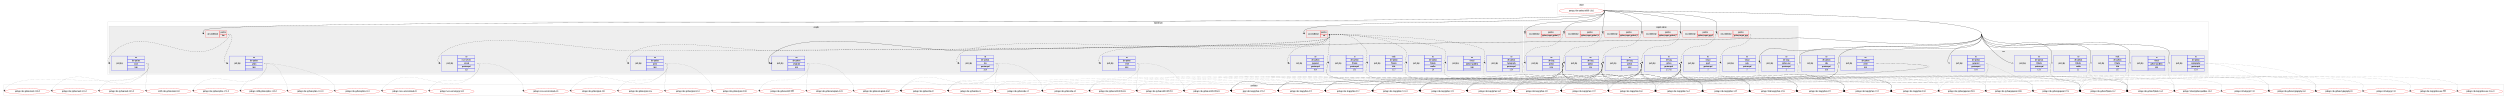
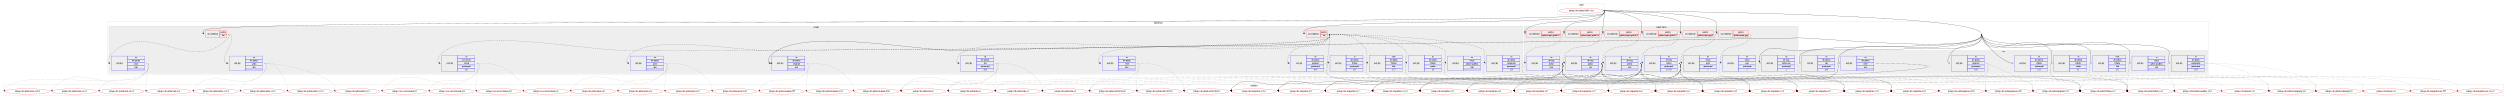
node "certifi://dev-python/mock-2.0.0": label "certifi://dev-python/mock-2.0.0" -> "portage://dev-python/mock-2.0.0"
node "portage://urllib-python/sphinx-1.2.3-r1": label "portage://urllib-python/sphinx-1.2.3-r1" -> "portage://dev-python/sphinx-1.2.3-r1"
node "portage://www-servers/pypy-5.0.2": label "portage://www-servers/pypy-5.0.2" -> "portage://www-servers/tornado-5.0.2"
node "portage://www-servers/tornado-4.5.3": added
node "portage://dev-python/certifi-9999": label "portage://dev-python/certifi-9999" -> "portage://dev-python/setuptools-9999"
node "pypy://dev-lang/python-3.7.5-r1": label "pypy://dev-lang/python-3.7.5-r1" -> "portage://dev-lang/python-3.7.5-r1"
node "portage://tilde-lang/python-2.7.16": label "portage://tilde-lang/python-2.7.16" -> "portage://dev-lang/python-2.7.16"
